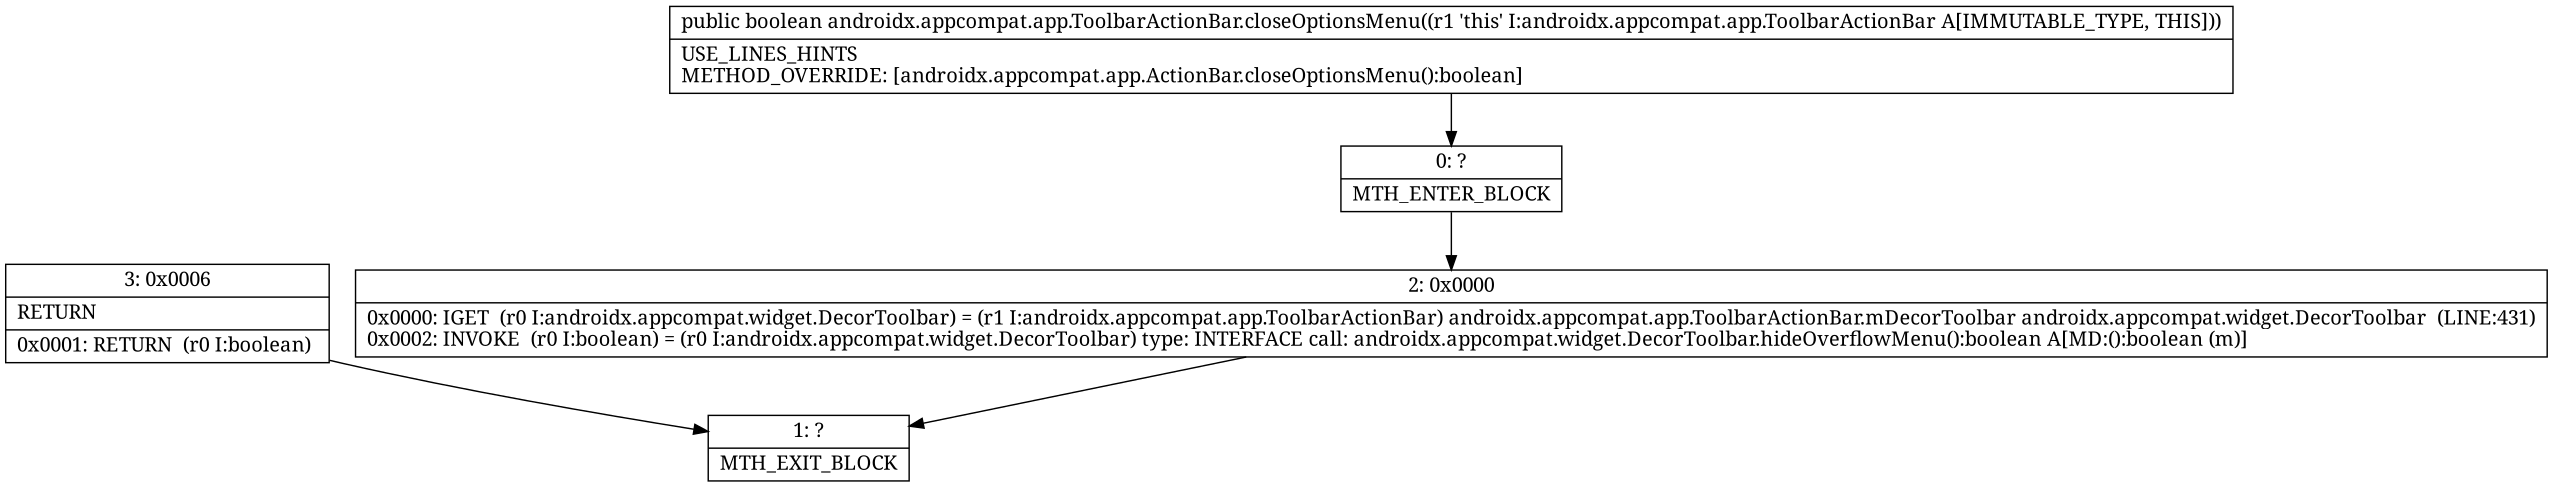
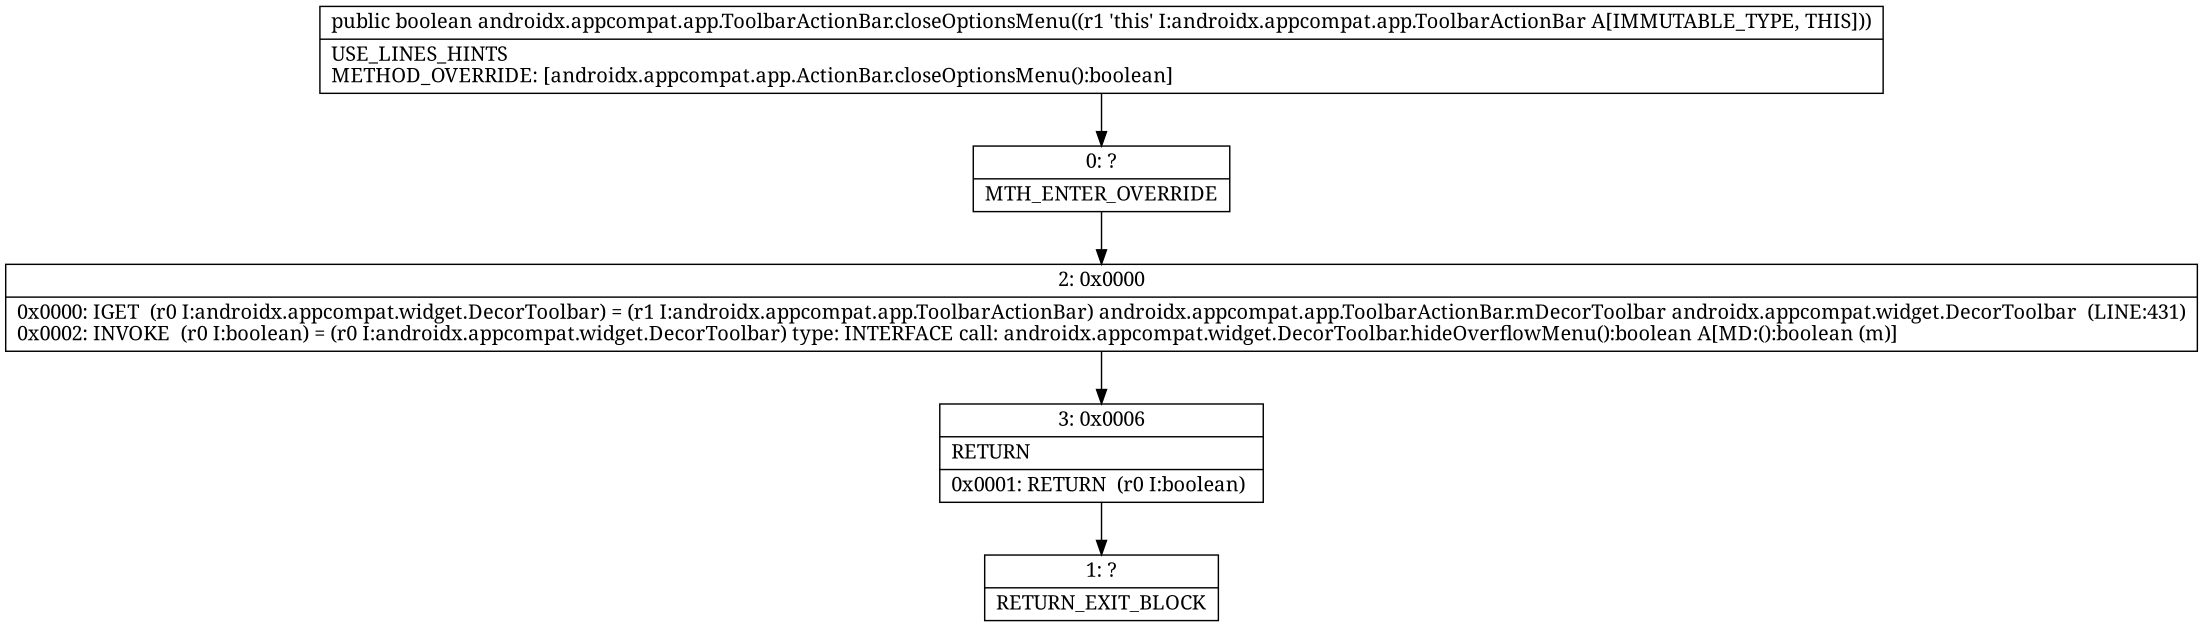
node "0: ?": text "MTH_ENTER_BLOCK" -> "MTH_ENTER_OVERRIDE"
edge "2: 0x0000" -> "1: ?": now "2: 0x0000" -> "3: 0x0006"
node "1: ?": text "MTH_EXIT_BLOCK" -> "RETURN_EXIT_BLOCK"
